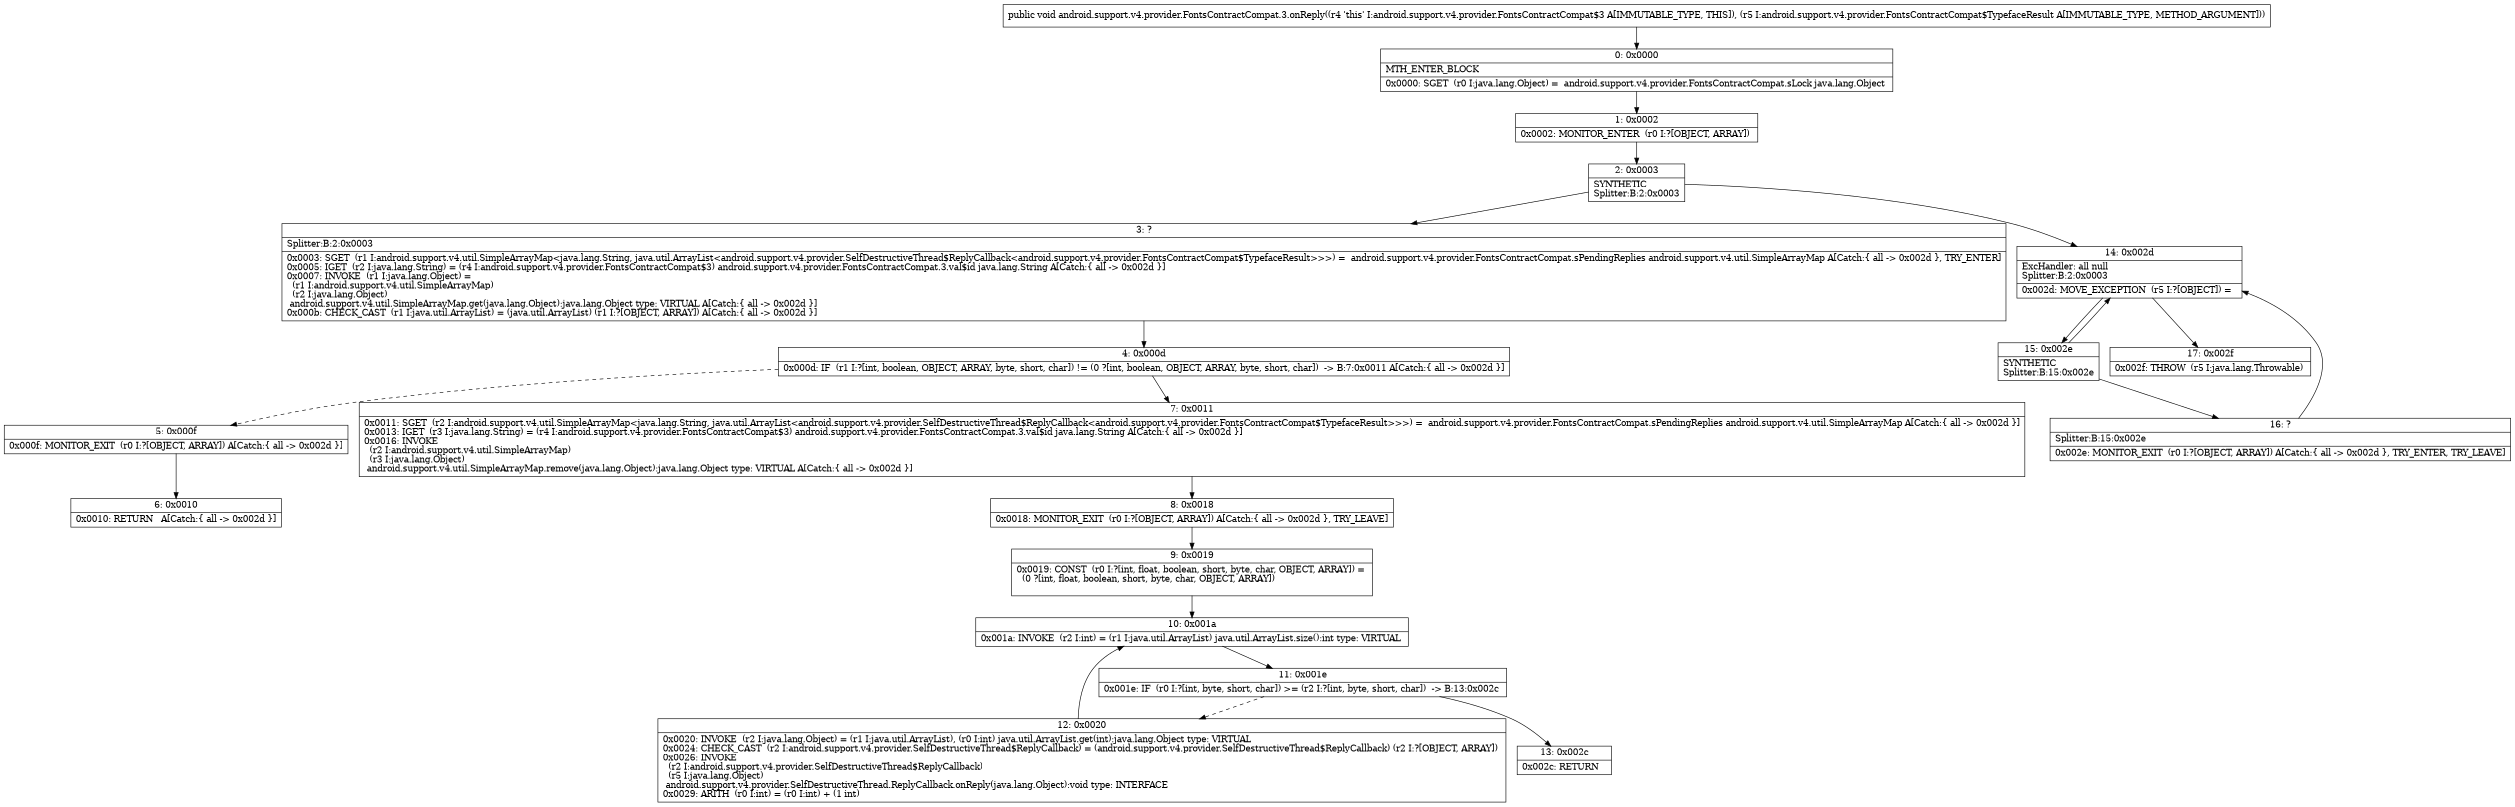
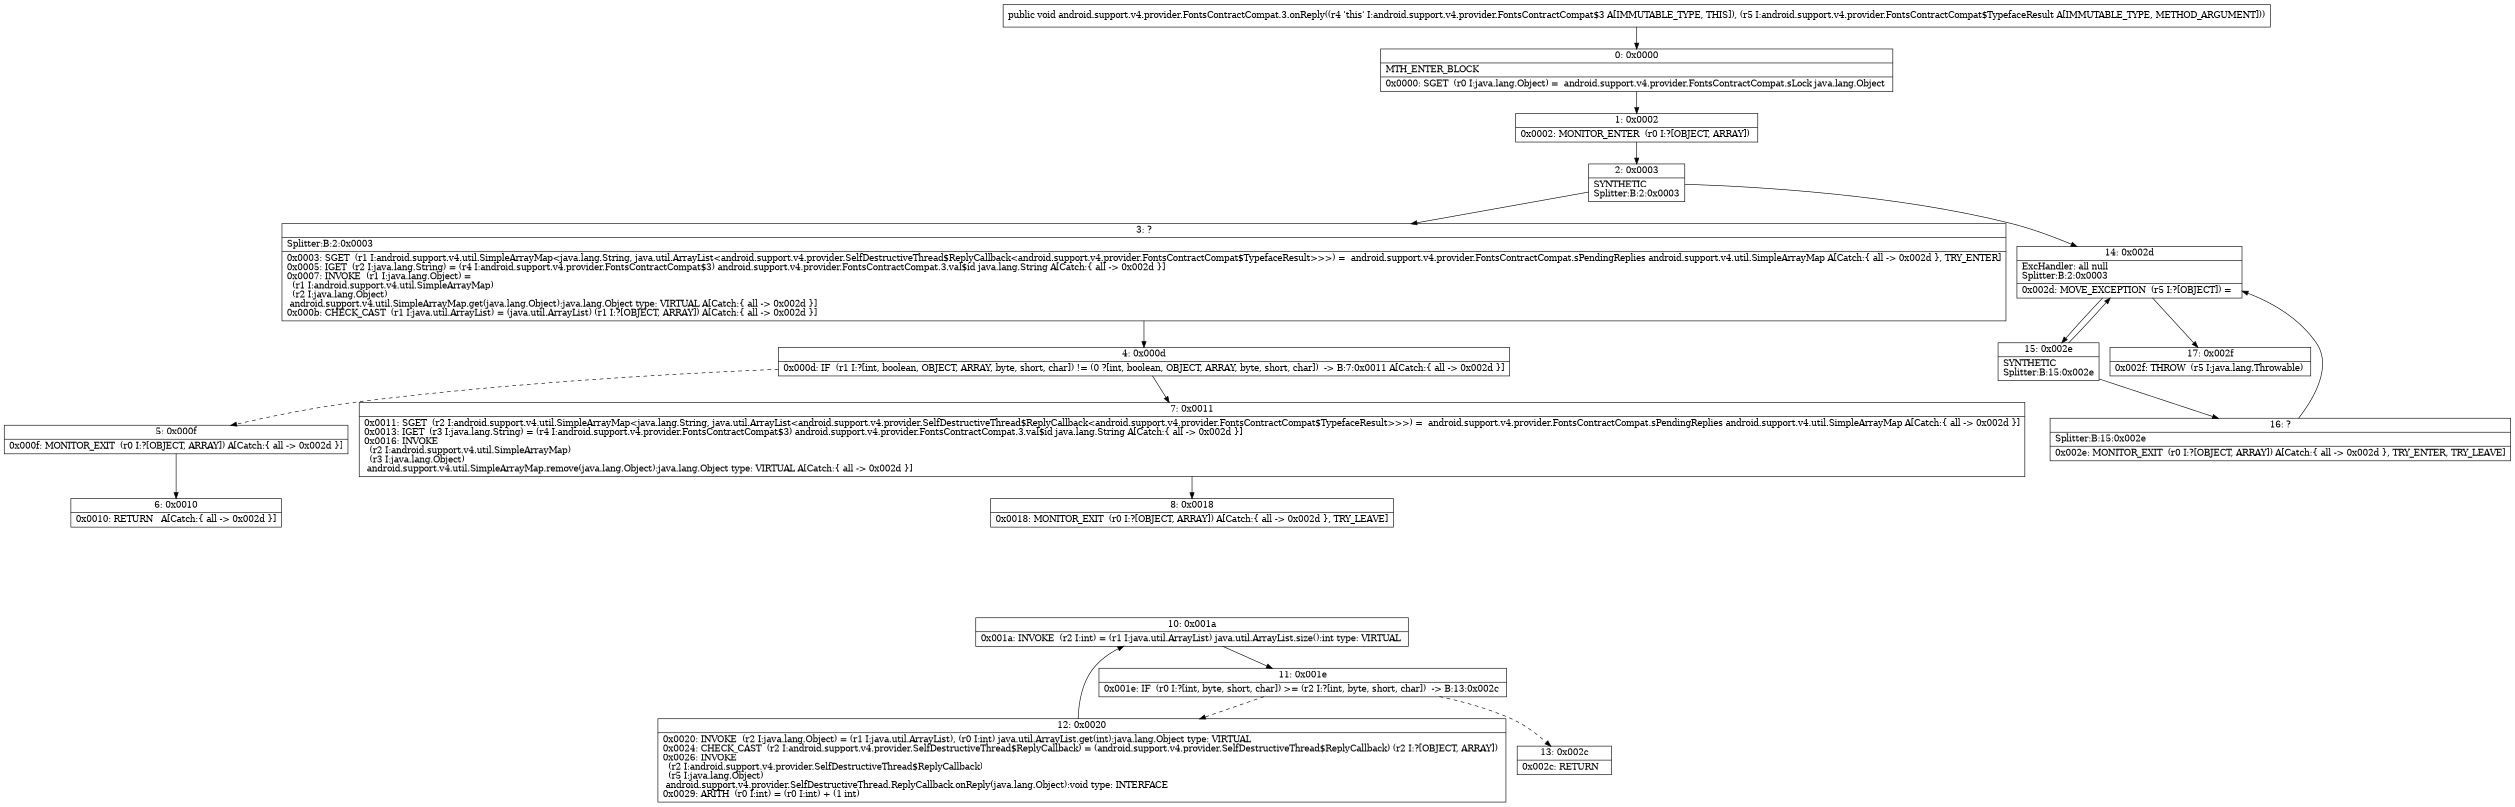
node "9: 0x0019": removed
edge "11: 0x001e" -> "13: 0x002c": style solid -> dashed
